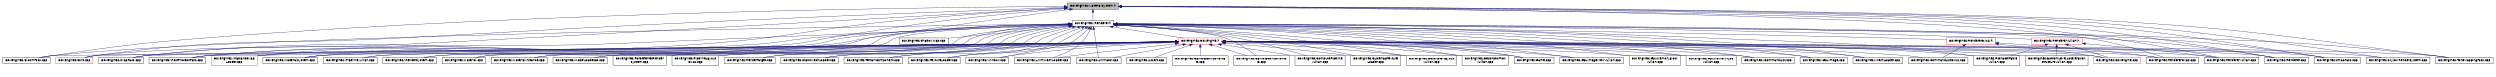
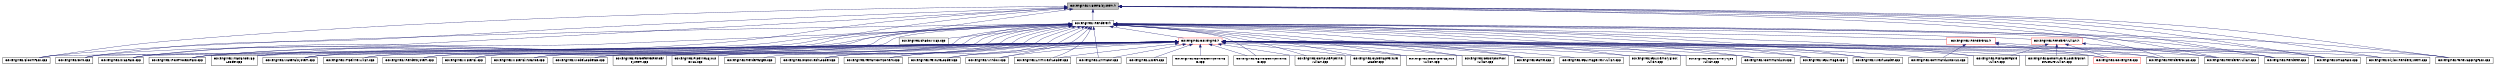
edge "OSKengine2/GpuImageViewVulkan.cpp" -> "OSKengine2/IRenderer.h": removed
node "OSKengine2/RendererDx12.h": label "OSKengine2/RendererDx12.h" -> "OSKengine2/IRenderer12.h"
edge "OSKengine2/RenderTarget.cpp" -> "OSKengine2/OSKengine.h": removed
node "OSKengine2/Font.cpp": color red -> black
node "OSKengine2/IrradianceMap Loader.cpp": color red -> black
